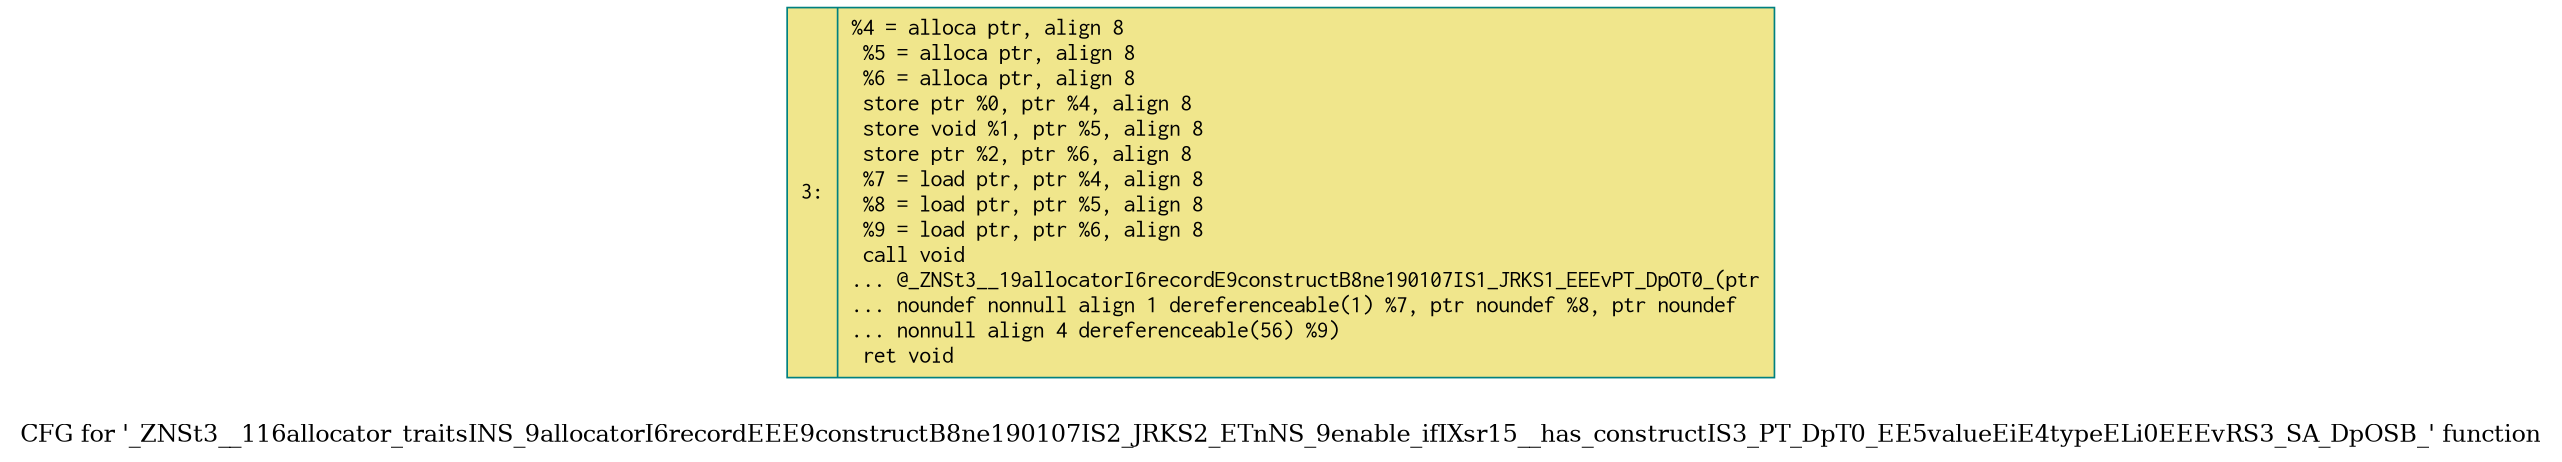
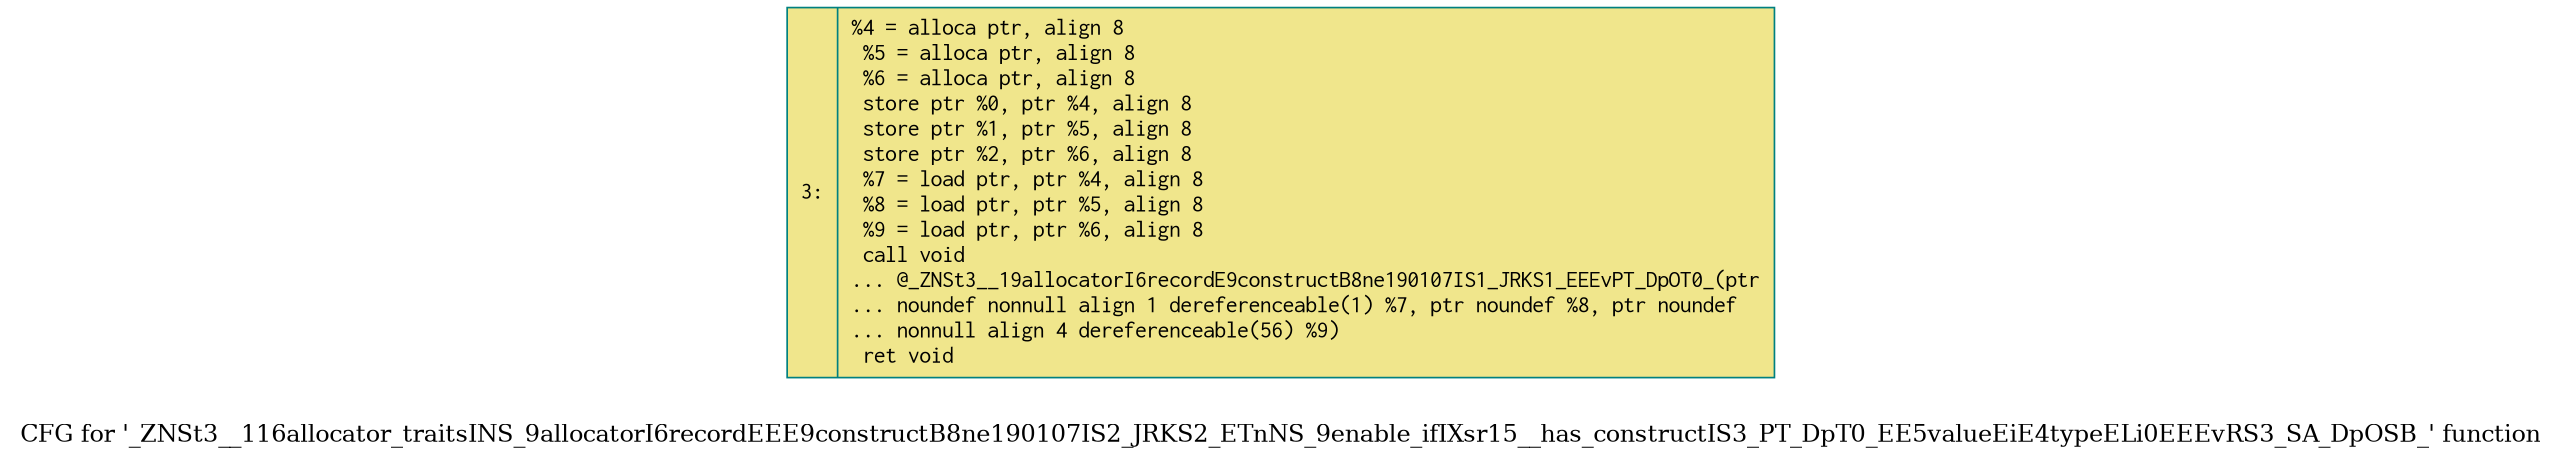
node "3:": text "store void %1, ptr %5, align 8" -> "store ptr %1, ptr %5, align 8"
